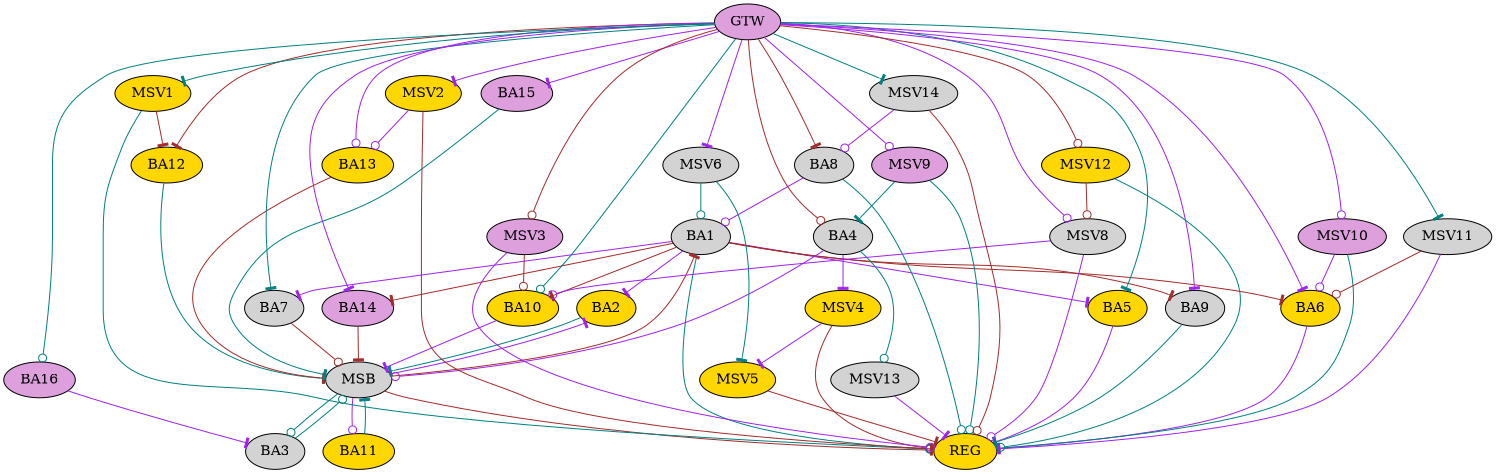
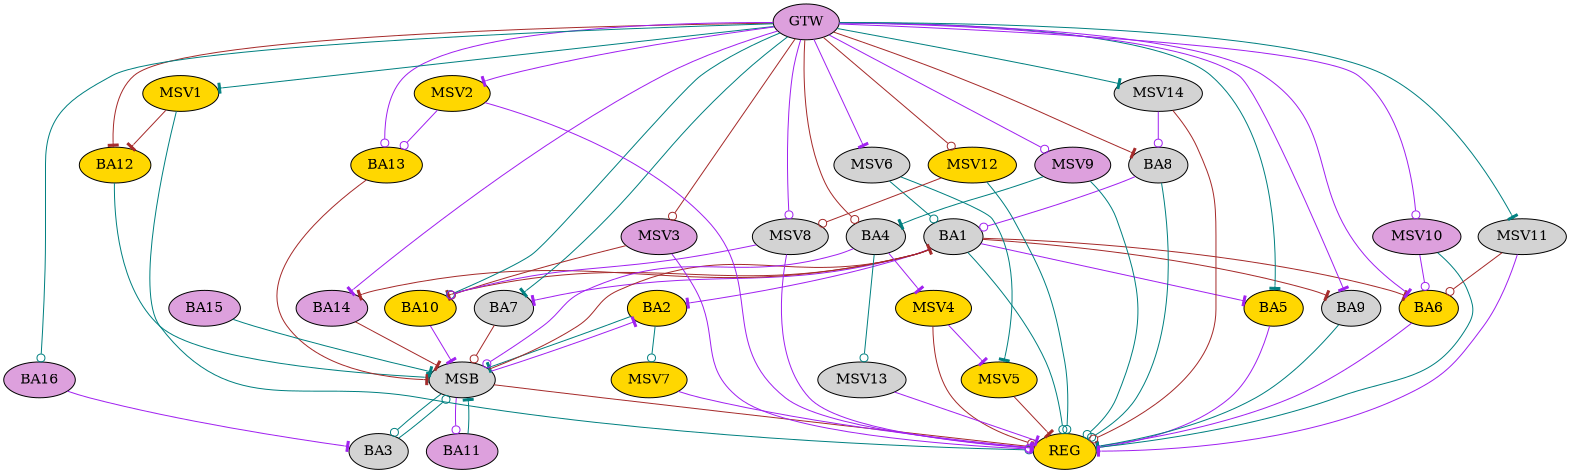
edge "GTW" -> "BA15": removed
node "MSV7": added
edge "MSV2" -> "REG": color brown -> purple
node "BA11": fillcolor gold -> plum
